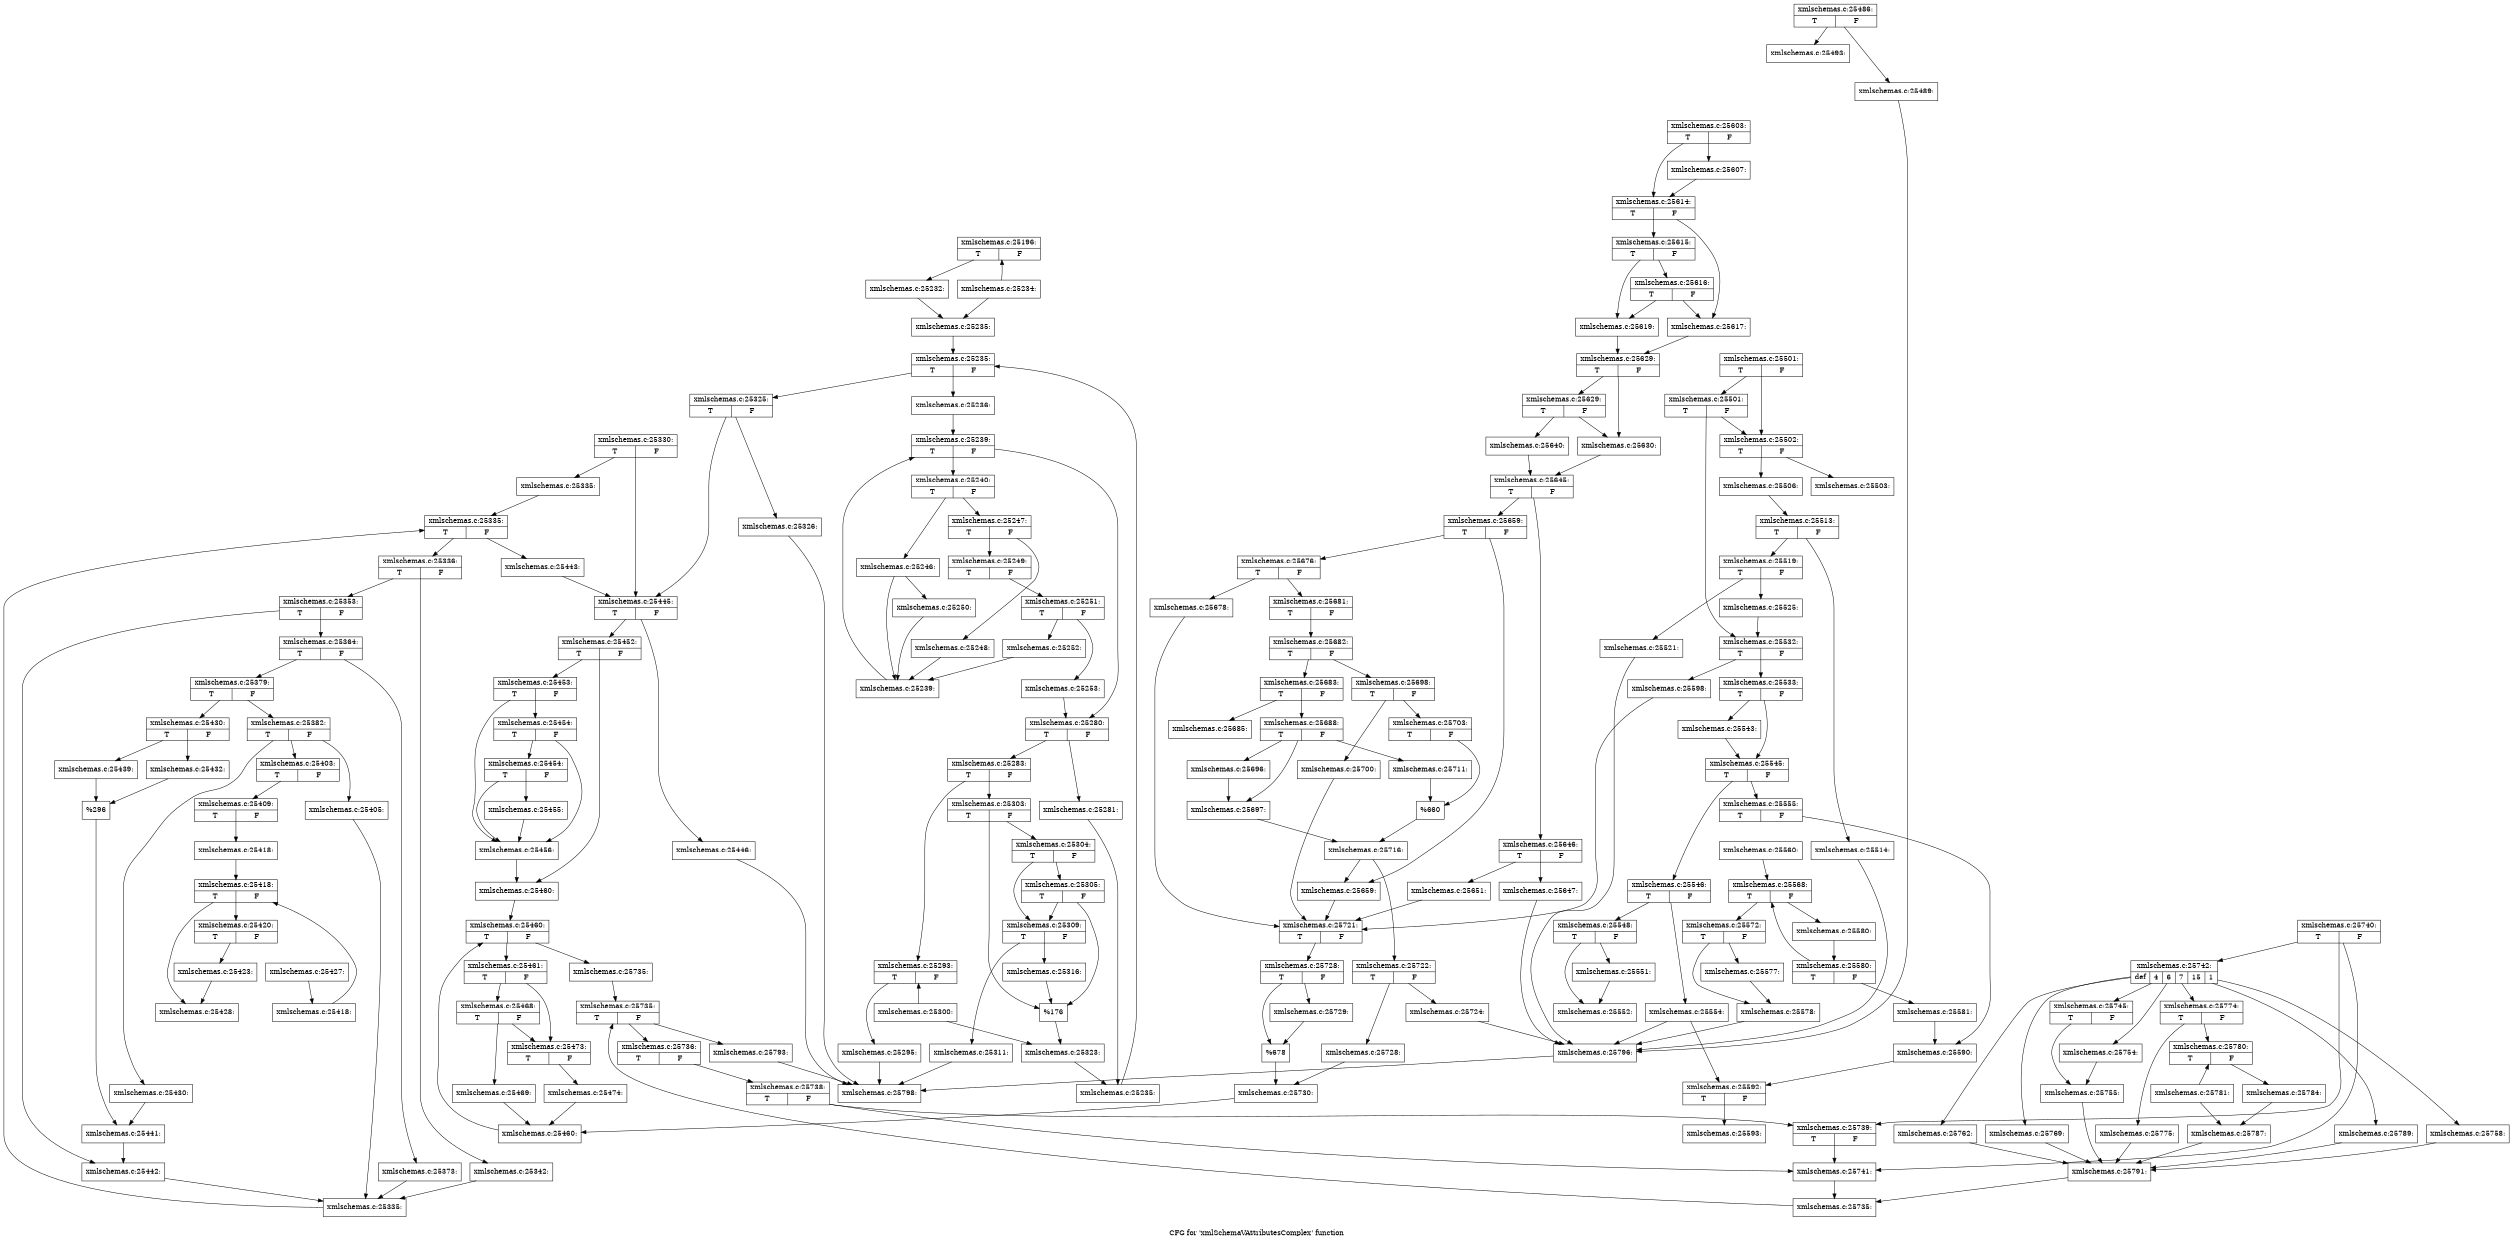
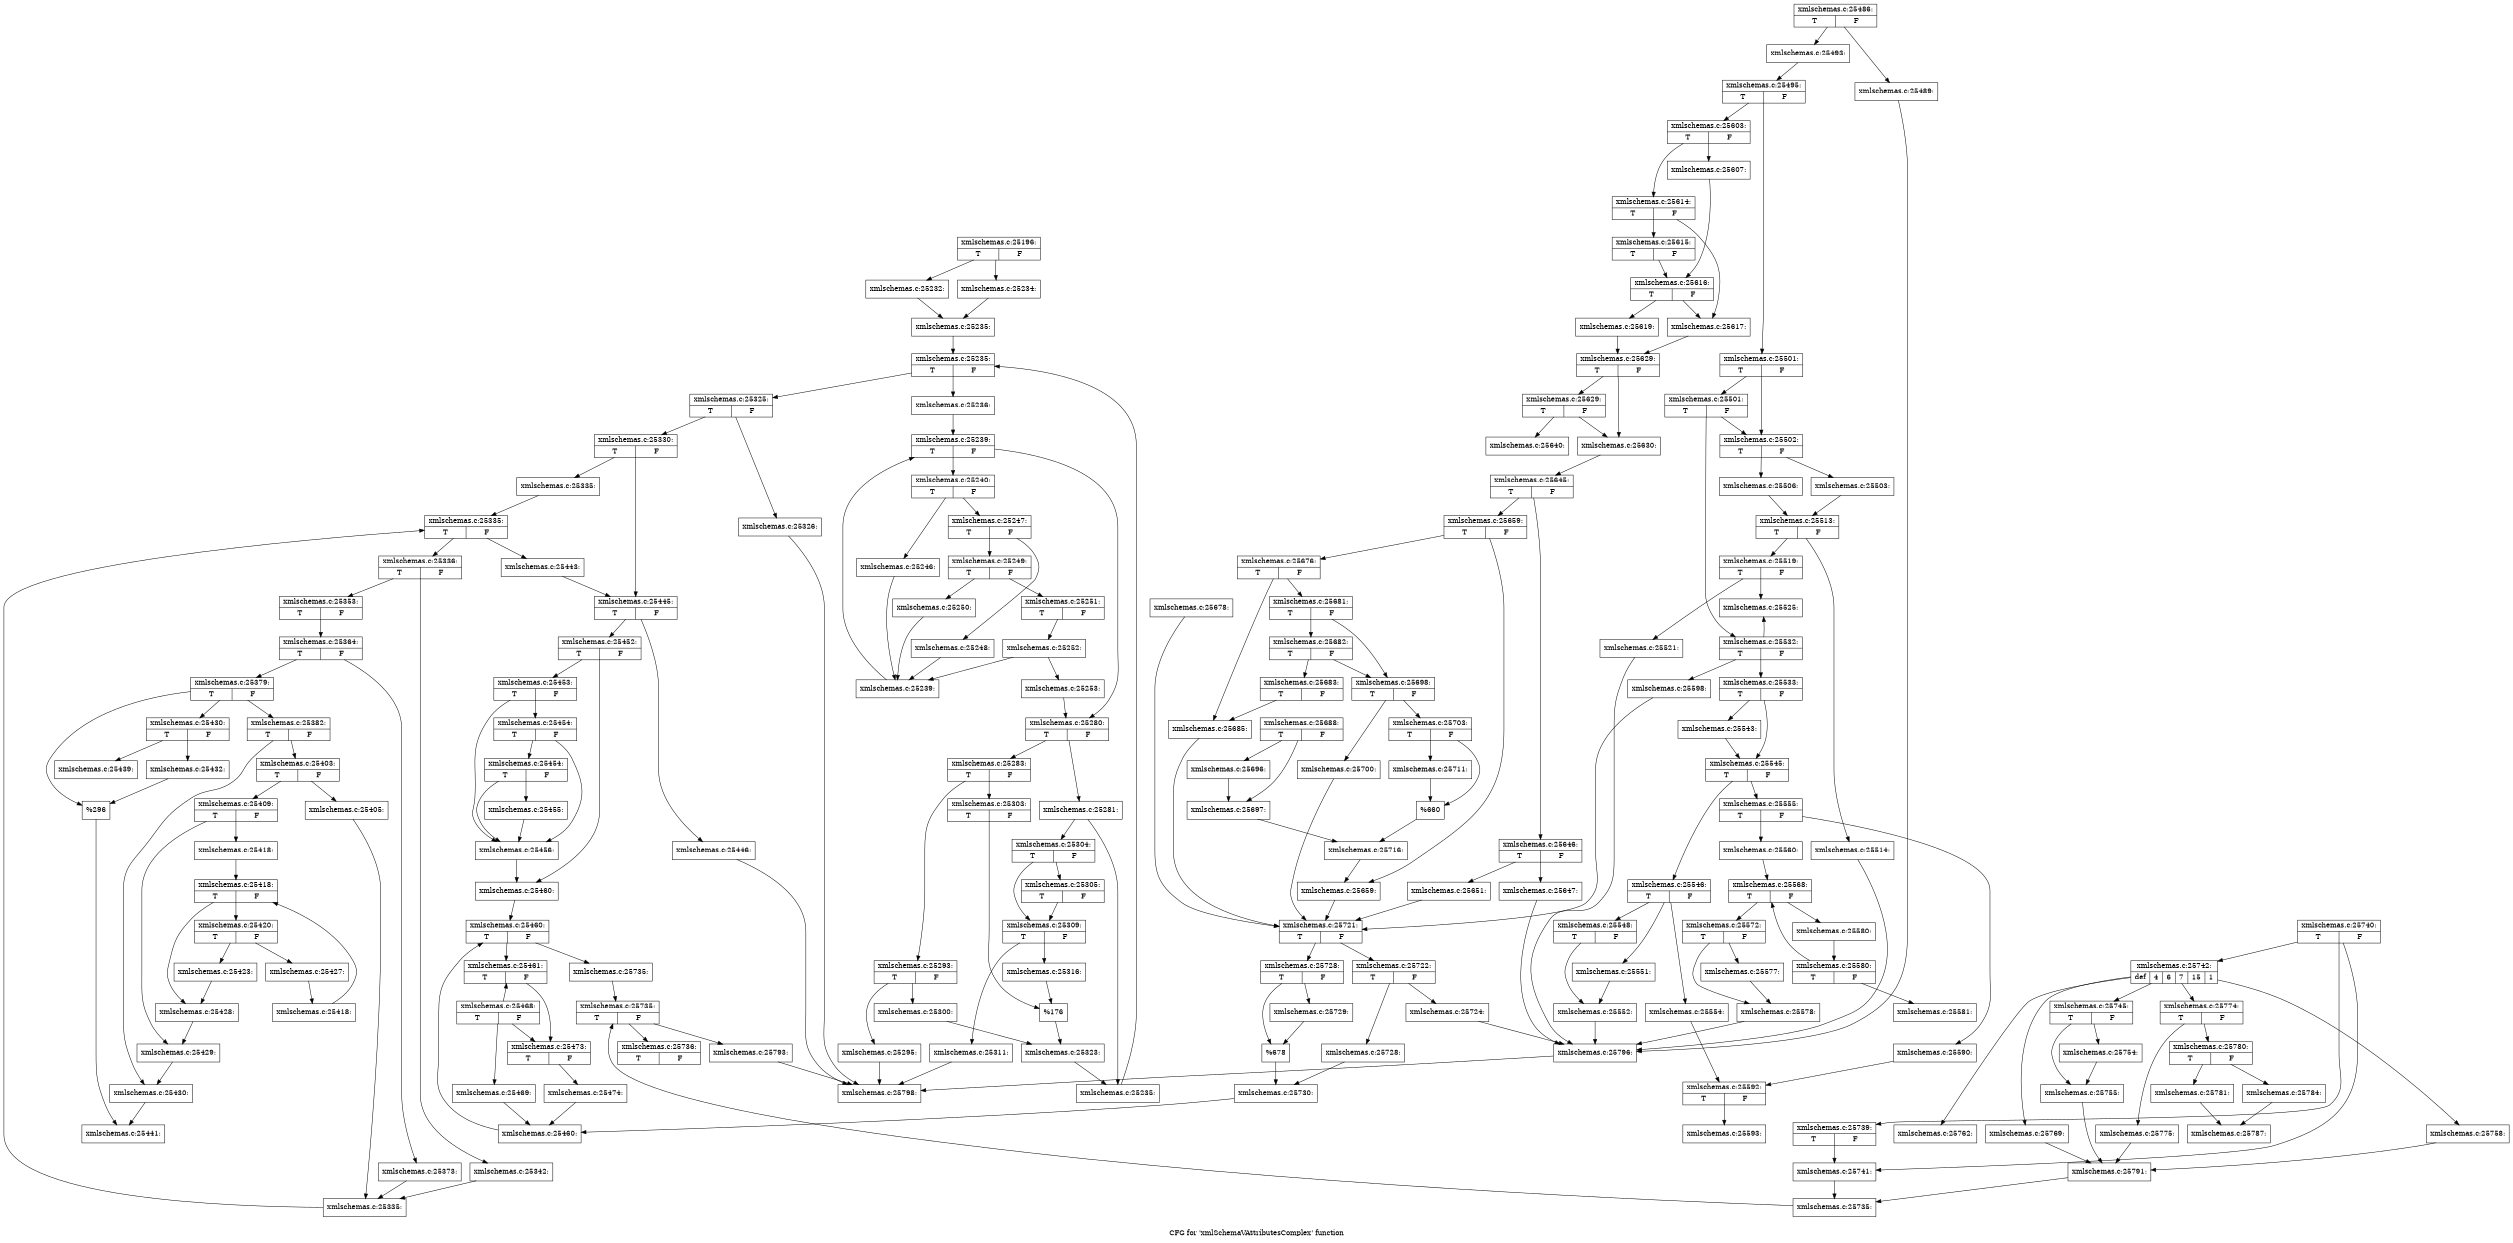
node "xmlschemas.c:25495:": added
edge "xmlschemas.c:25607:" -> "xmlschemas.c:25614:": now "xmlschemas.c:25607:" -> "xmlschemas.c:25616:"
edge "xmlschemas.c:25234:" -> "xmlschemas.c:25196:": reversed
edge "xmlschemas.c:25615:" -> "xmlschemas.c:25619:": removed
edge "xmlschemas.c:25640:" -> "xmlschemas.c:25645:": removed
edge "xmlschemas.c:25503:" -> "xmlschemas.c:25513:": added
edge "xmlschemas.c:25325:" -> "xmlschemas.c:25445:": now "xmlschemas.c:25325:" -> "xmlschemas.c:25330:"
edge "xmlschemas.c:25246:" -> "xmlschemas.c:25250:": now "xmlschemas.c:25249:" -> "xmlschemas.c:25250:"
edge "xmlschemas.c:25676:" -> "xmlschemas.c:25678:": now "xmlschemas.c:25676:" -> "xmlschemas.c:25685:"
edge "xmlschemas.c:25525:" -> "xmlschemas.c:25532:": reversed
edge "xmlschemas.c:25681:" -> "xmlschemas.c:25698:": added
edge "xmlschemas.c:25251:" -> "xmlschemas.c:25253:": now "xmlschemas.c:25252:" -> "xmlschemas.c:25253:"
edge "xmlschemas.c:25683:" -> "xmlschemas.c:25688:": removed
edge "xmlschemas.c:25688:" -> "xmlschemas.c:25711:": now "xmlschemas.c:25703:" -> "xmlschemas.c:25711:"
edge "xmlschemas.c:25382:" -> "xmlschemas.c:25405:": now "xmlschemas.c:25403:" -> "xmlschemas.c:25405:"
edge "xmlschemas.c:25439:" -> "%296": now "xmlschemas.c:25379:" -> "%296"
edge "xmlschemas.c:25303:" -> "xmlschemas.c:25304:": now "xmlschemas.c:25281:" -> "xmlschemas.c:25304:"
edge "xmlschemas.c:25555:" -> "xmlschemas.c:25560:": added
edge "xmlschemas.c:25685:" -> "xmlschemas.c:25721:": added
edge "xmlschemas.c:25716:" -> "xmlschemas.c:25722:": now "xmlschemas.c:25721:" -> "xmlschemas.c:25722:"
edge "xmlschemas.c:25548:" -> "xmlschemas.c:25551:": now "xmlschemas.c:25546:" -> "xmlschemas.c:25551:"
edge "xmlschemas.c:25420:" -> "xmlschemas.c:25427:": added
edge "xmlschemas.c:25305:" -> "%176": removed
edge "xmlschemas.c:25461:" -> "xmlschemas.c:25468:": reversed
edge "xmlschemas.c:25300:" -> "xmlschemas.c:25293:": reversed
edge "xmlschemas.c:25742:" -> "xmlschemas.c:25754:": now "xmlschemas.c:25745:" -> "xmlschemas.c:25754:"
edge "xmlschemas.c:25581:" -> "xmlschemas.c:25590:": removed
edge "xmlschemas.c:25554:" -> "xmlschemas.c:25796:": now "xmlschemas.c:25552:" -> "xmlschemas.c:25796:"
node "xmlschemas.c:25429:": added
edge "xmlschemas.c:25781:" -> "xmlschemas.c:25780:": reversed
node "xmlschemas.c:25738:": removed
node "xmlschemas.c:25789:": removed
edge "xmlschemas.c:25787:" -> "xmlschemas.c:25791:": removed
edge "xmlschemas.c:25762:" -> "xmlschemas.c:25791:": removed
node "xmlschemas.c:25442:": removed
